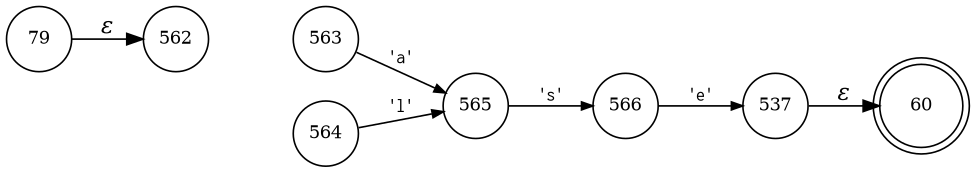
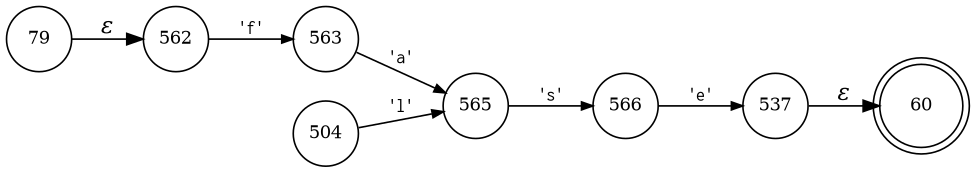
edge "562" -> "563": added, label "'f'"
node "564": label "564" -> "504"
